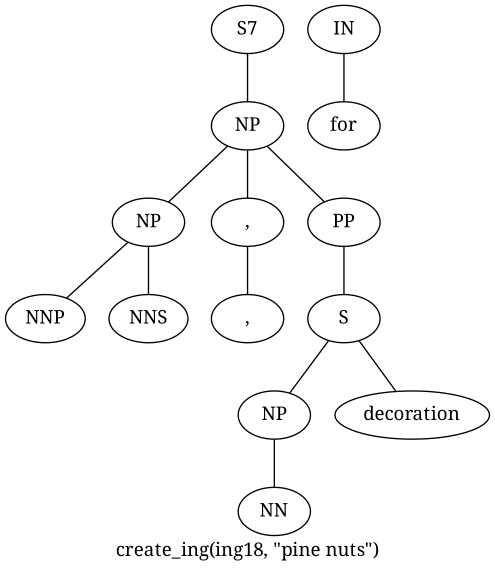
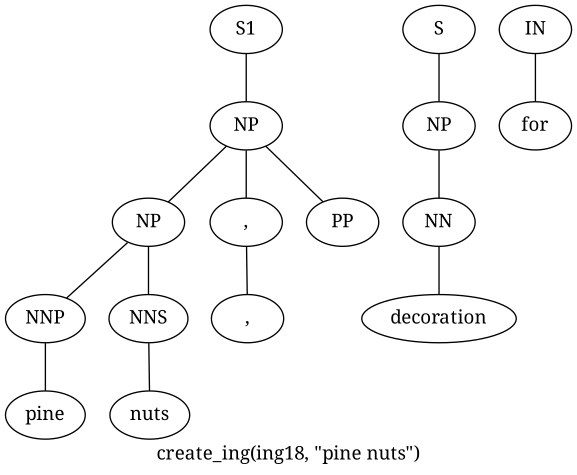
node "S7": label "S7" -> "S1"
edge "PP" -- "S": removed
edge "S" -- "decoration": now "NN" -- "decoration"
node "pine": added
node "nuts": added
